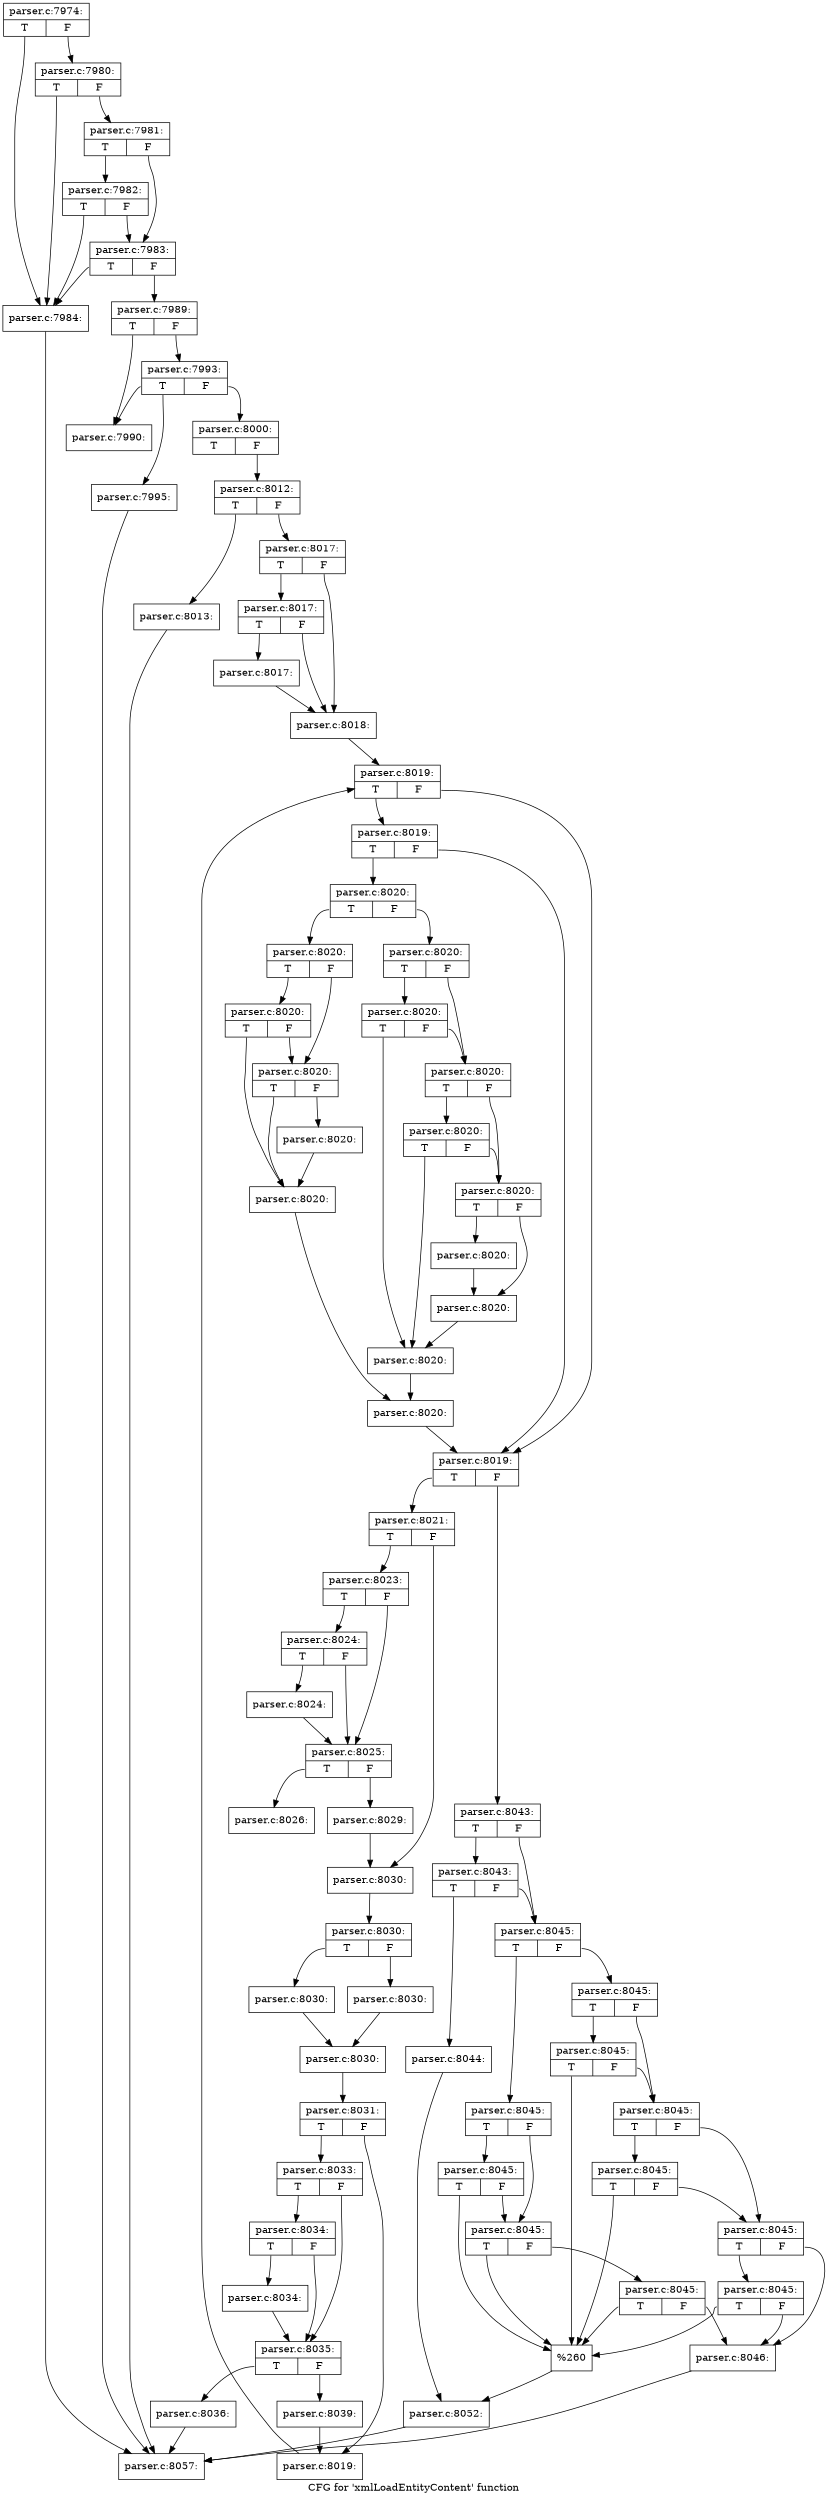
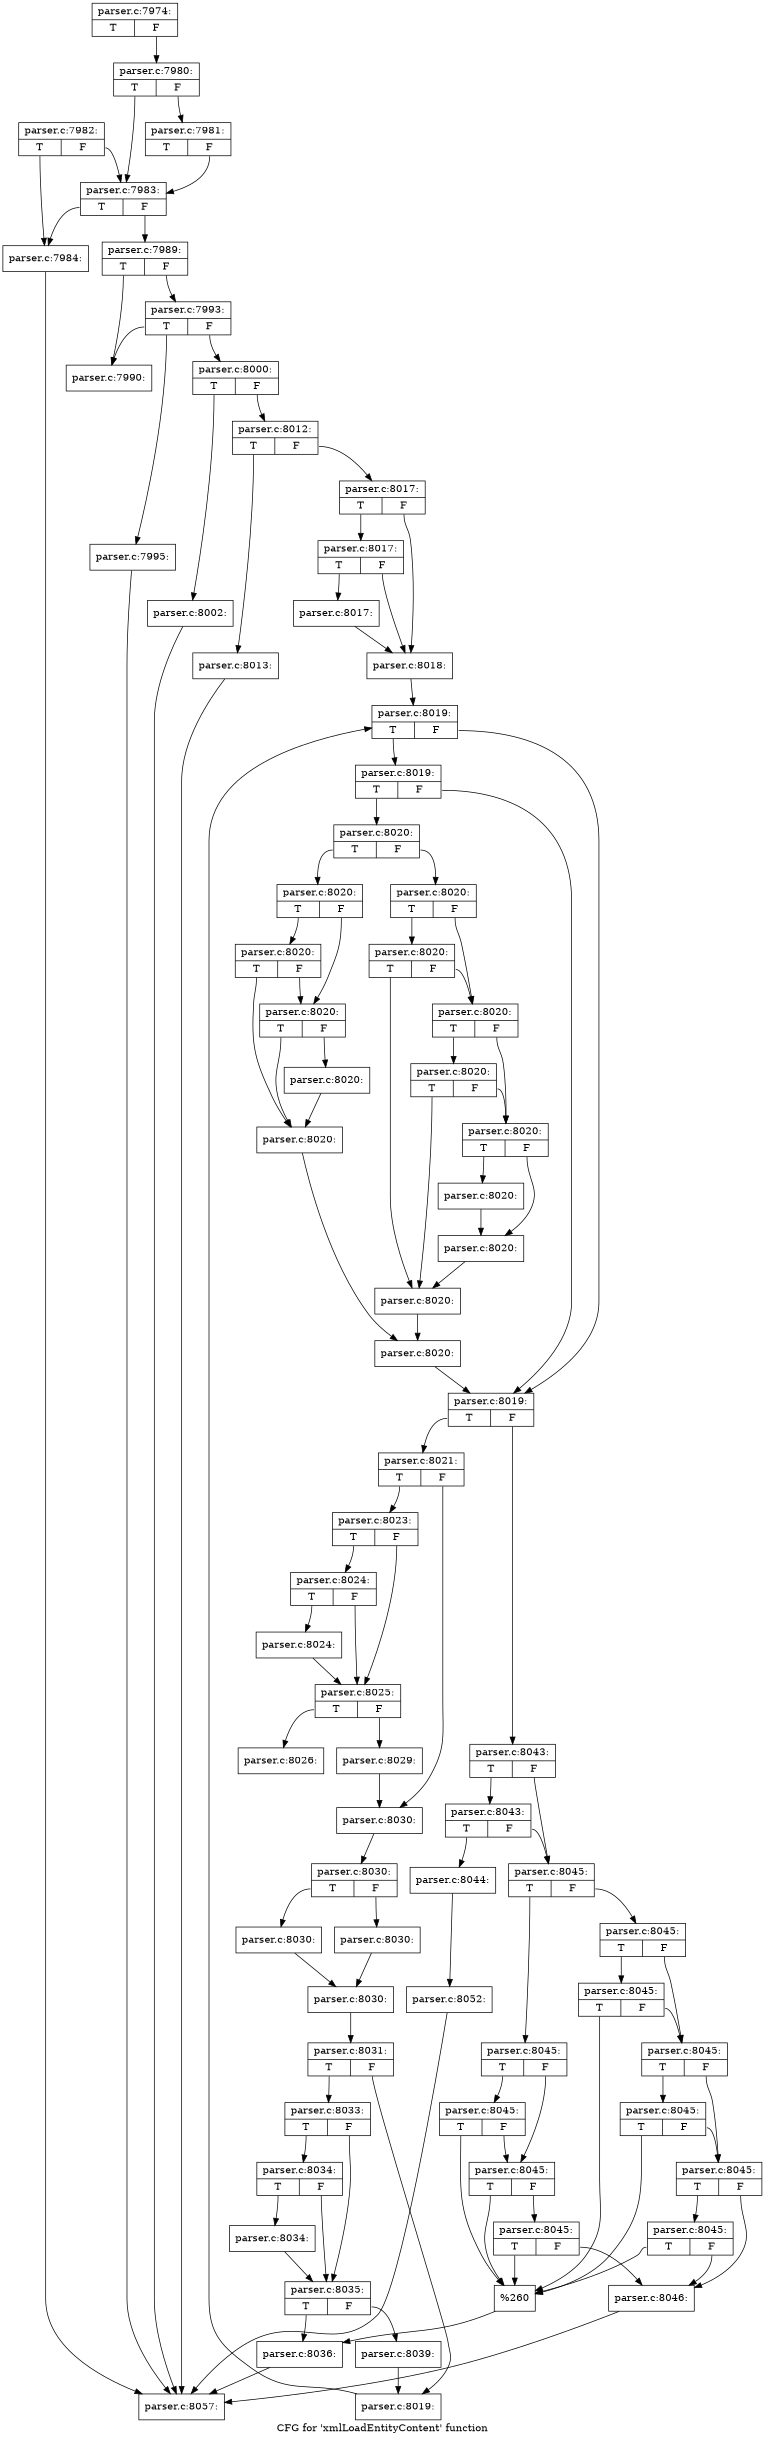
edge "parser.c:7981:" -> "parser.c:7982:": removed
edge "parser.c:7974:" -> "parser.c:7984:": removed
edge "parser.c:7980:" -> "parser.c:7984:": now "parser.c:7980:" -> "parser.c:7983:"
node "parser.c:8002:": added
edge "%260" -> "parser.c:8052:": now "%260" -> "parser.c:8036:"
